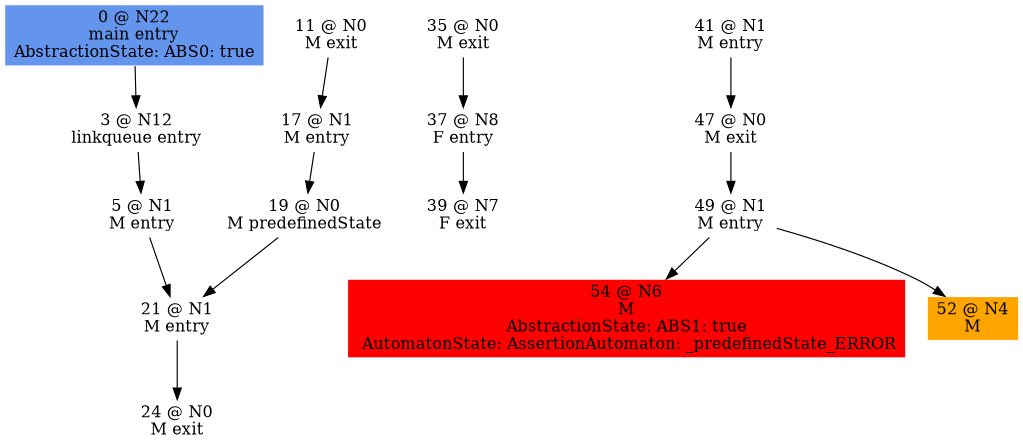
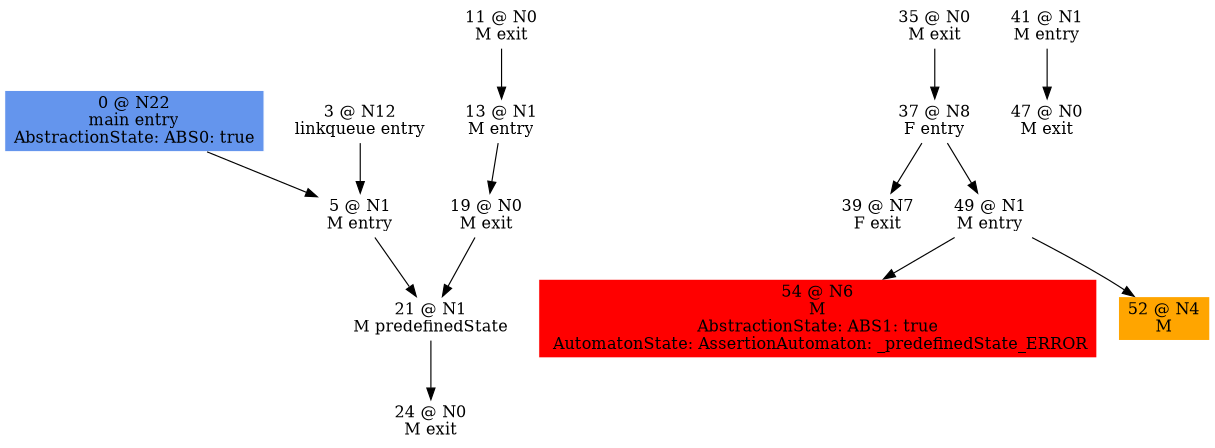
edge "0 @ N22 main entry AbstractionState: ABS0: true" -> "3 @ N12 linkqueue entry": now "0 @ N22 main entry AbstractionState: ABS0: true" -> "5 @ N1 M entry"
node "17 @ N1 M entry": label "17 @ N1 M entry" -> "13 @ N1 M entry"
edge "47 @ N0 M exit" -> "49 @ N1 M entry": now "37 @ N8 F entry" -> "49 @ N1 M entry"
node "19 @ N0 M predefinedState": label "19 @ N0 M predefinedState" -> "19 @ N0 M exit"
node "21 @ N1 M entry": label "21 @ N1 M entry" -> "21 @ N1 M predefinedState"
